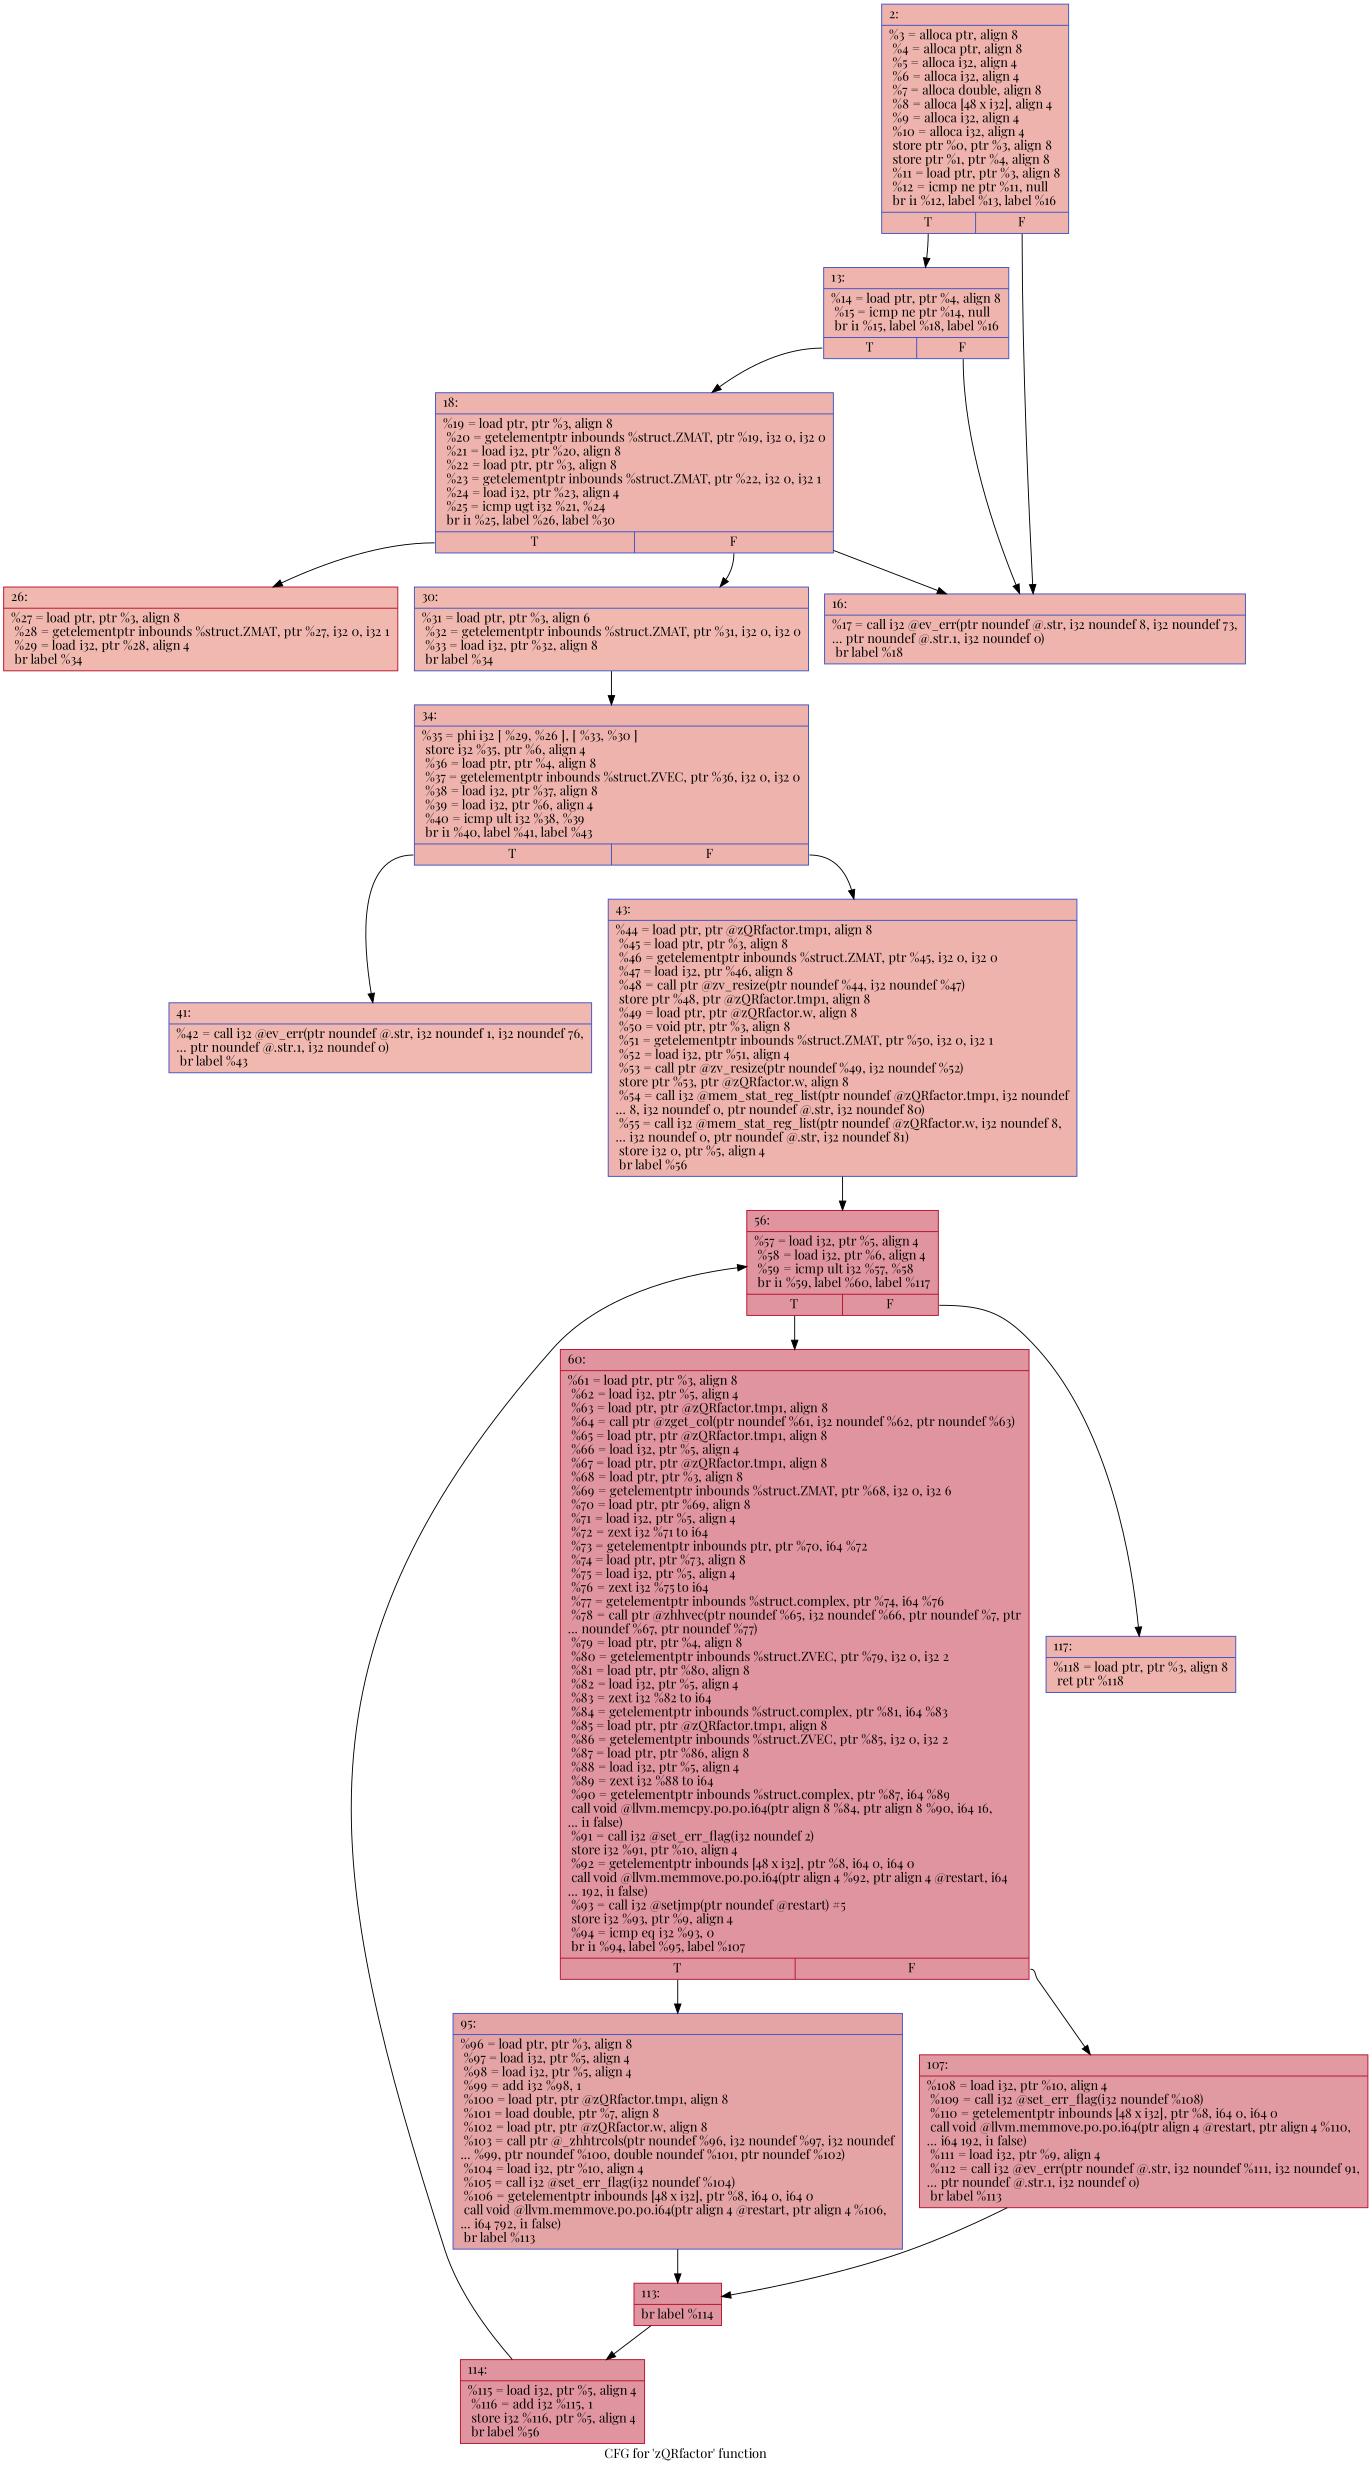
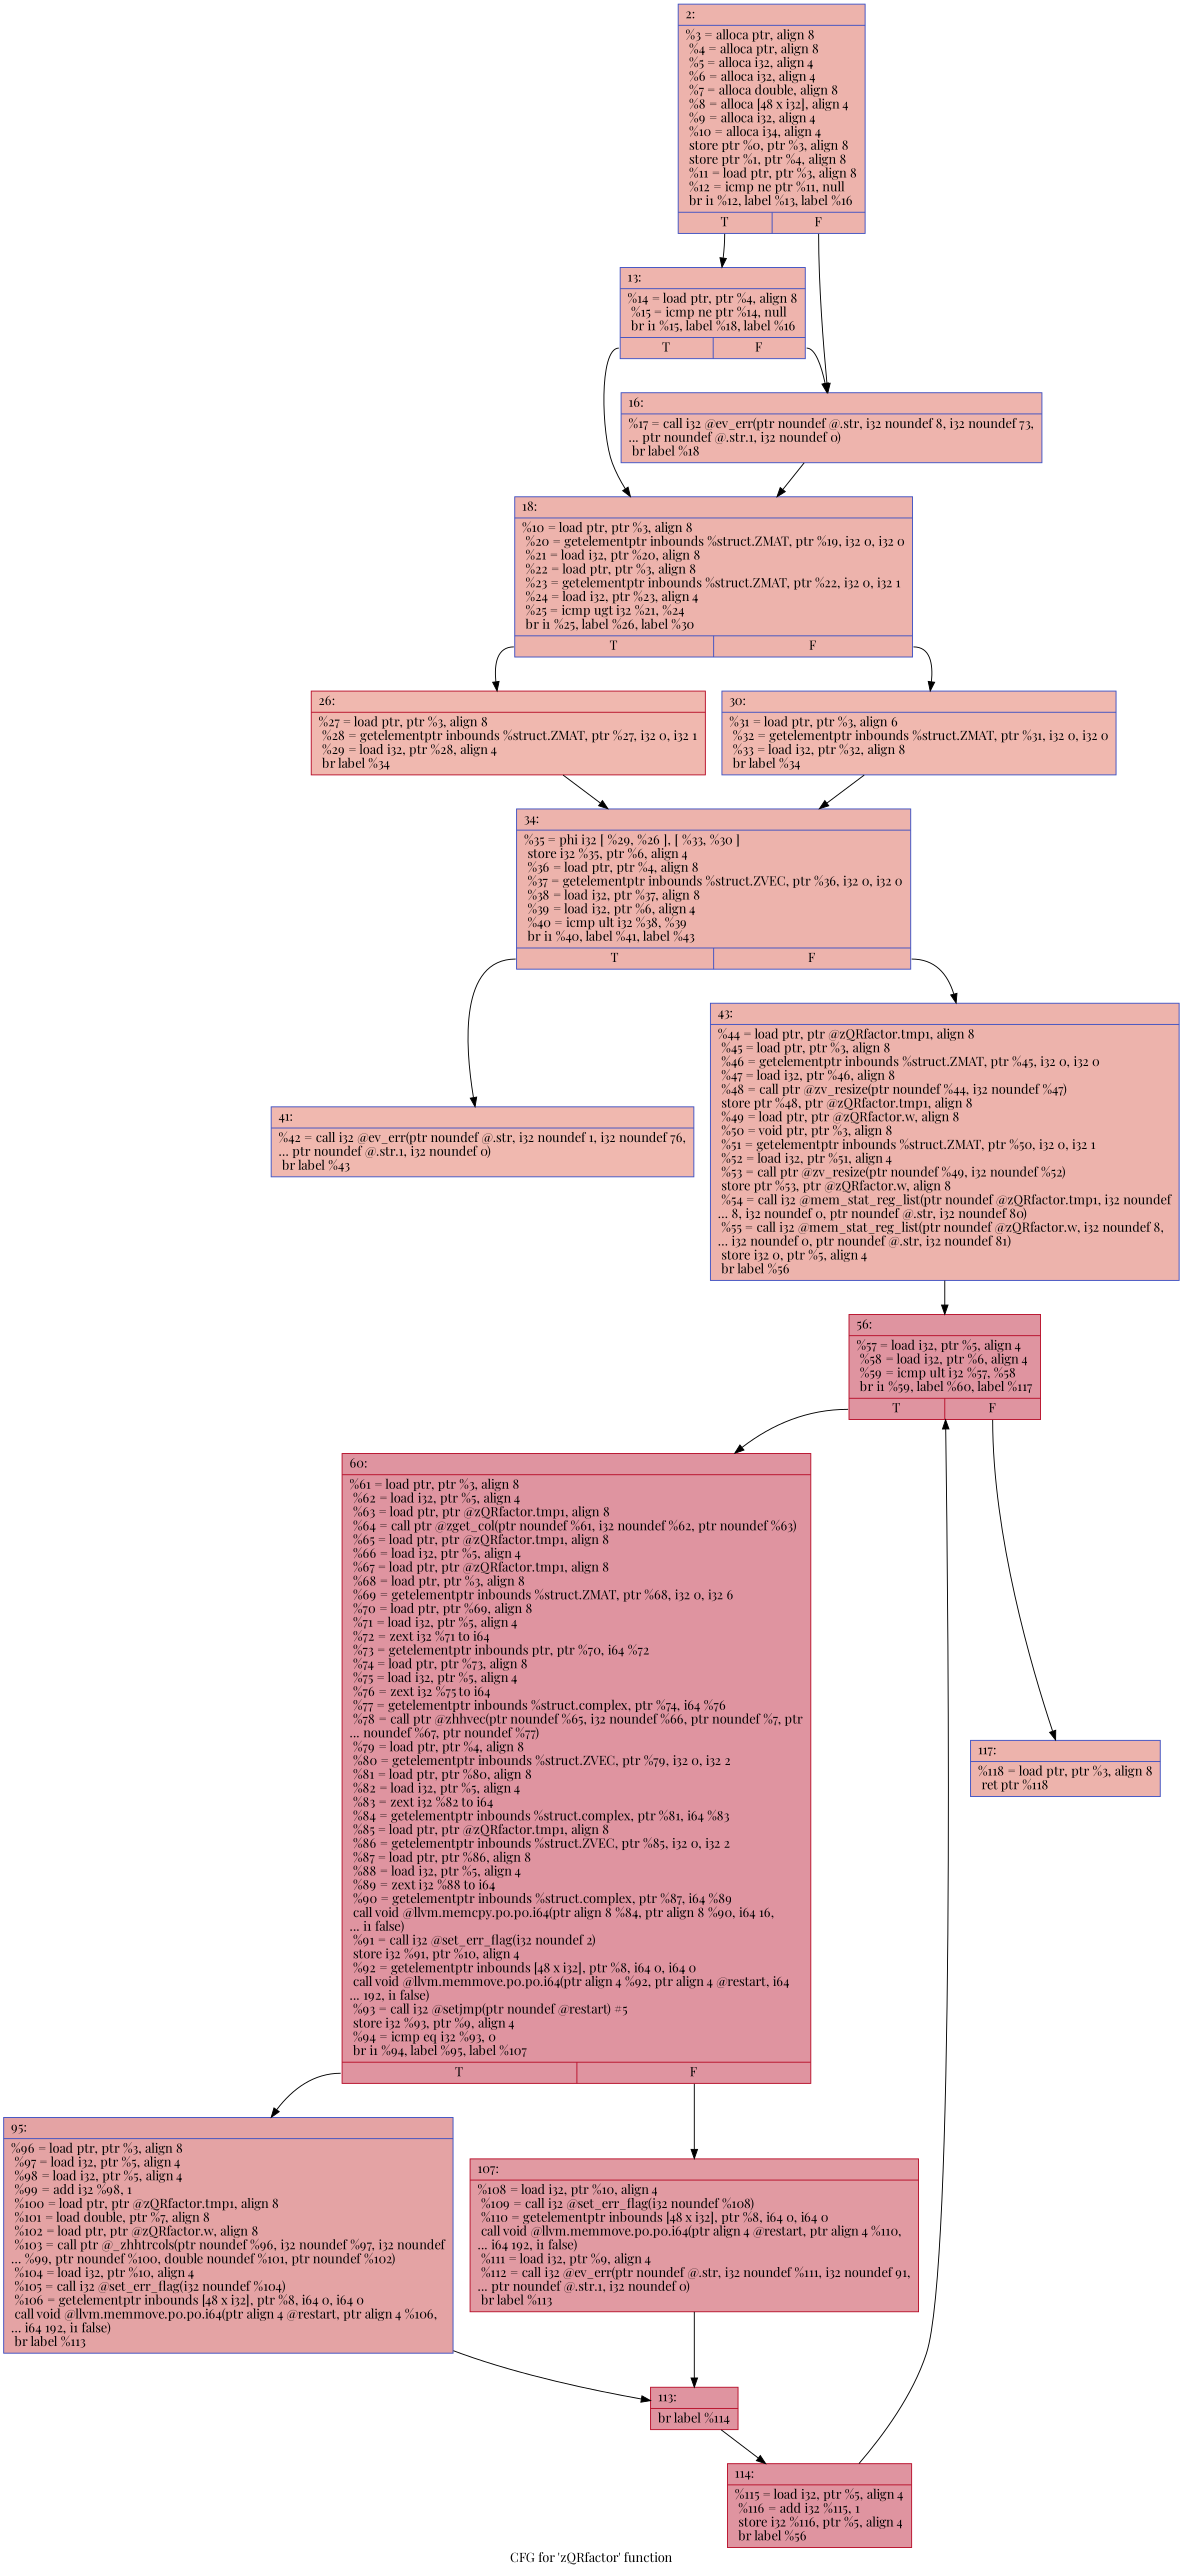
node "2:": text "%10 = alloca i32, align 4" -> "%10 = alloca i34, align 4"
node "18:": text "%19 = load ptr, ptr %3, align 8" -> "%10 = load ptr, ptr %3, align 8"
edge "18:" -> "16:": reversed
edge "26:" -> "34:": added
node "95:": text "... i64 792, i1 false)" -> "... i64 192, i1 false)"
